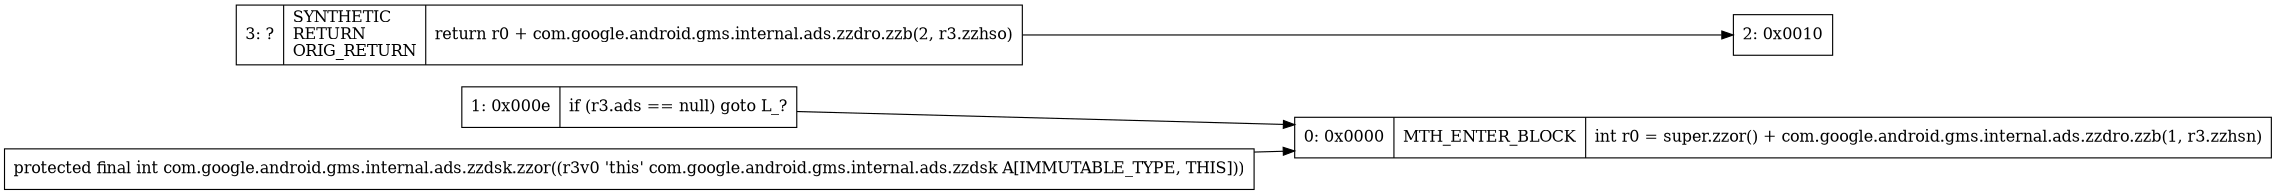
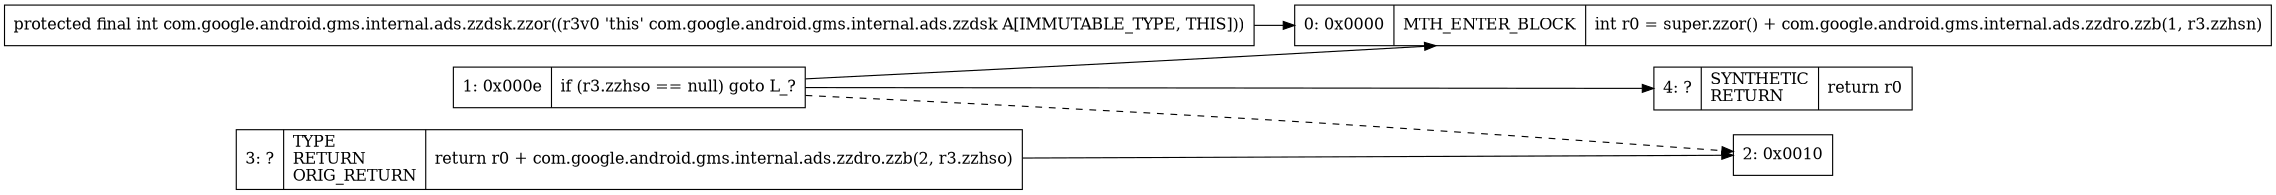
node "3: ?": text "SYNTHETIC" -> "TYPE"
node "4: ?": added
node "1: 0x000e": text "if (r3.ads == null) goto L_?" -> "if (r3.zzhso == null) goto L_?"
edge "1: 0x000e" -> "2: 0x0010": added
